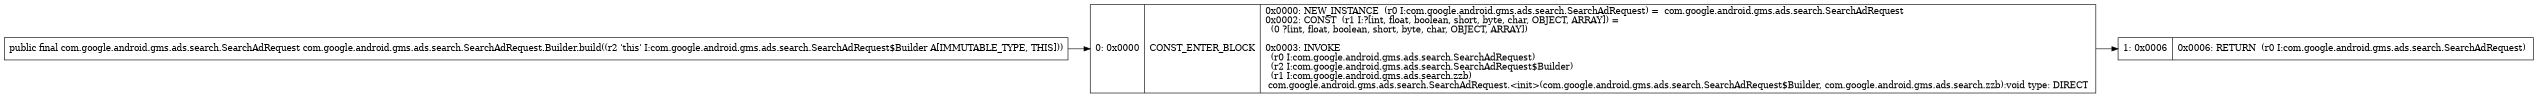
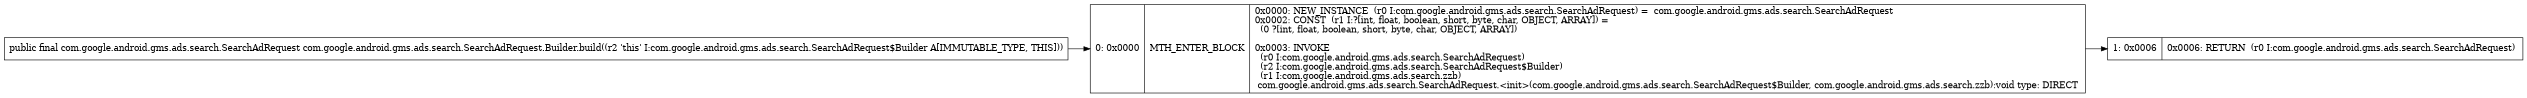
node "0: 0x0000": text "CONST_ENTER_BLOCK" -> "MTH_ENTER_BLOCK"
